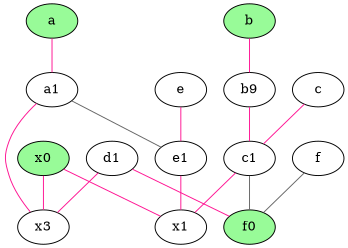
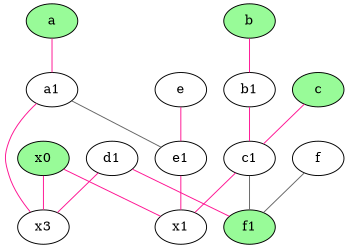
node "b9": label "b9" -> "b1"
node "c": fillcolor white -> palegreen
node "f0": label "f0" -> "f1"
